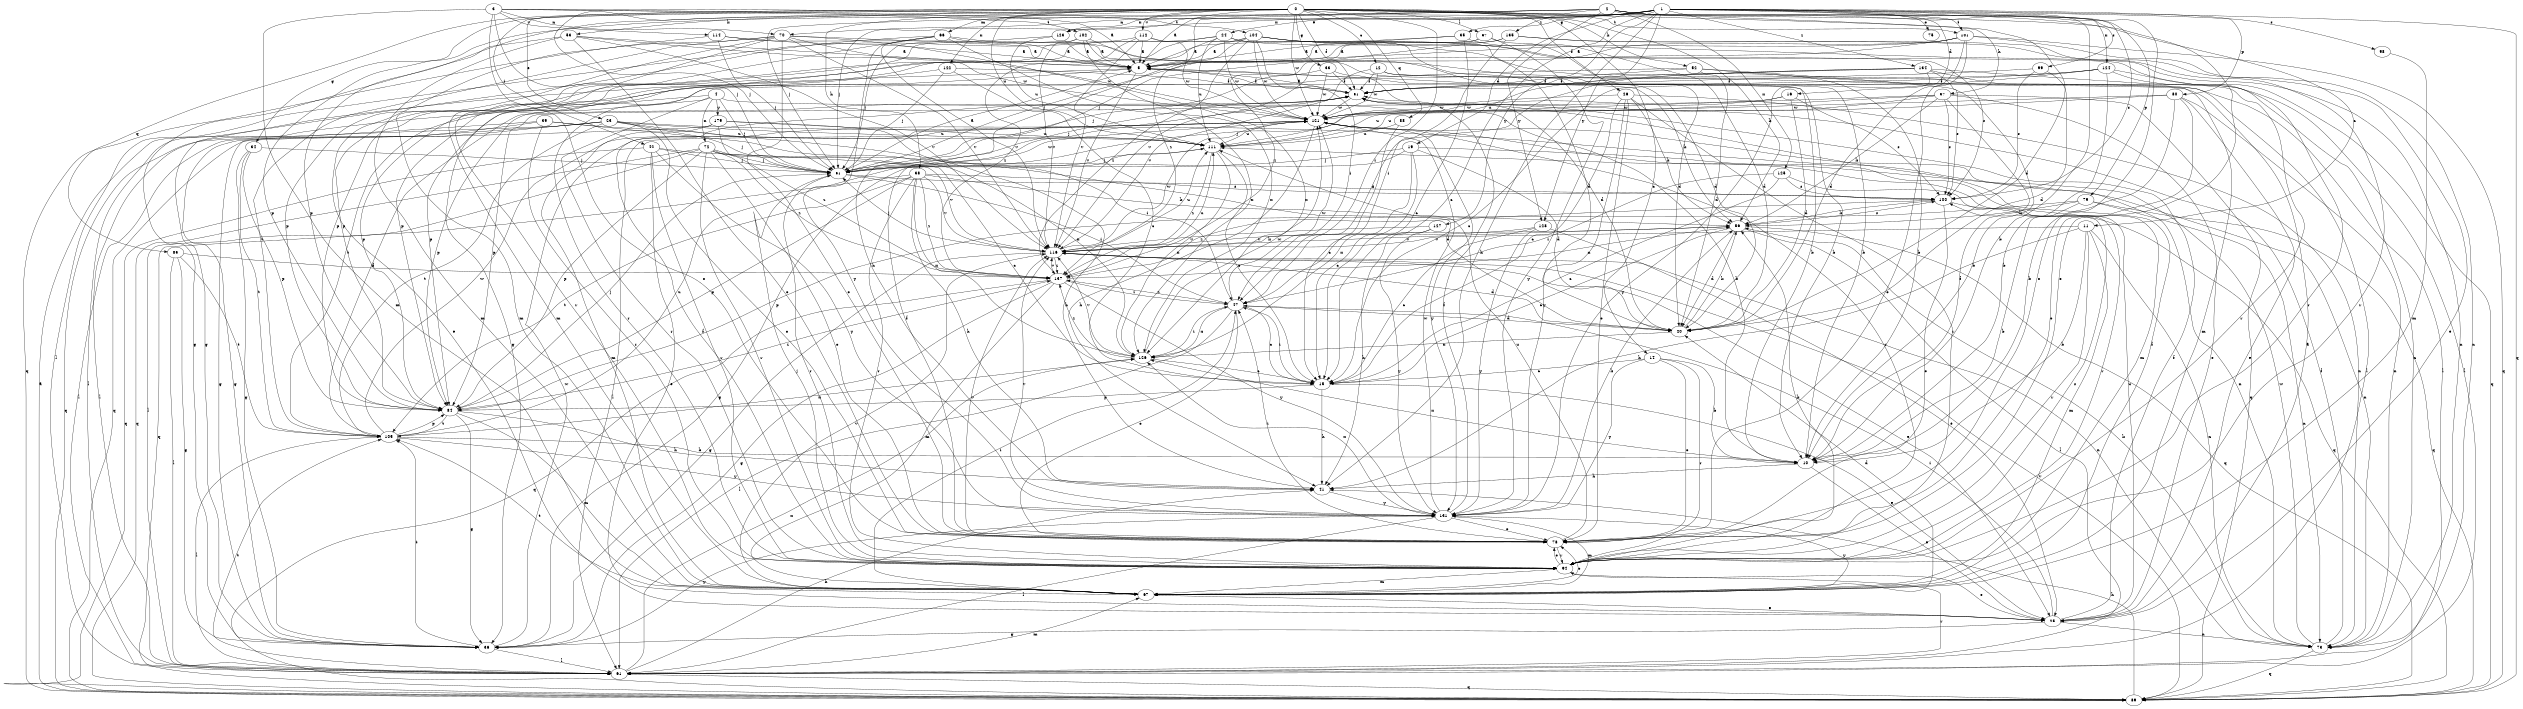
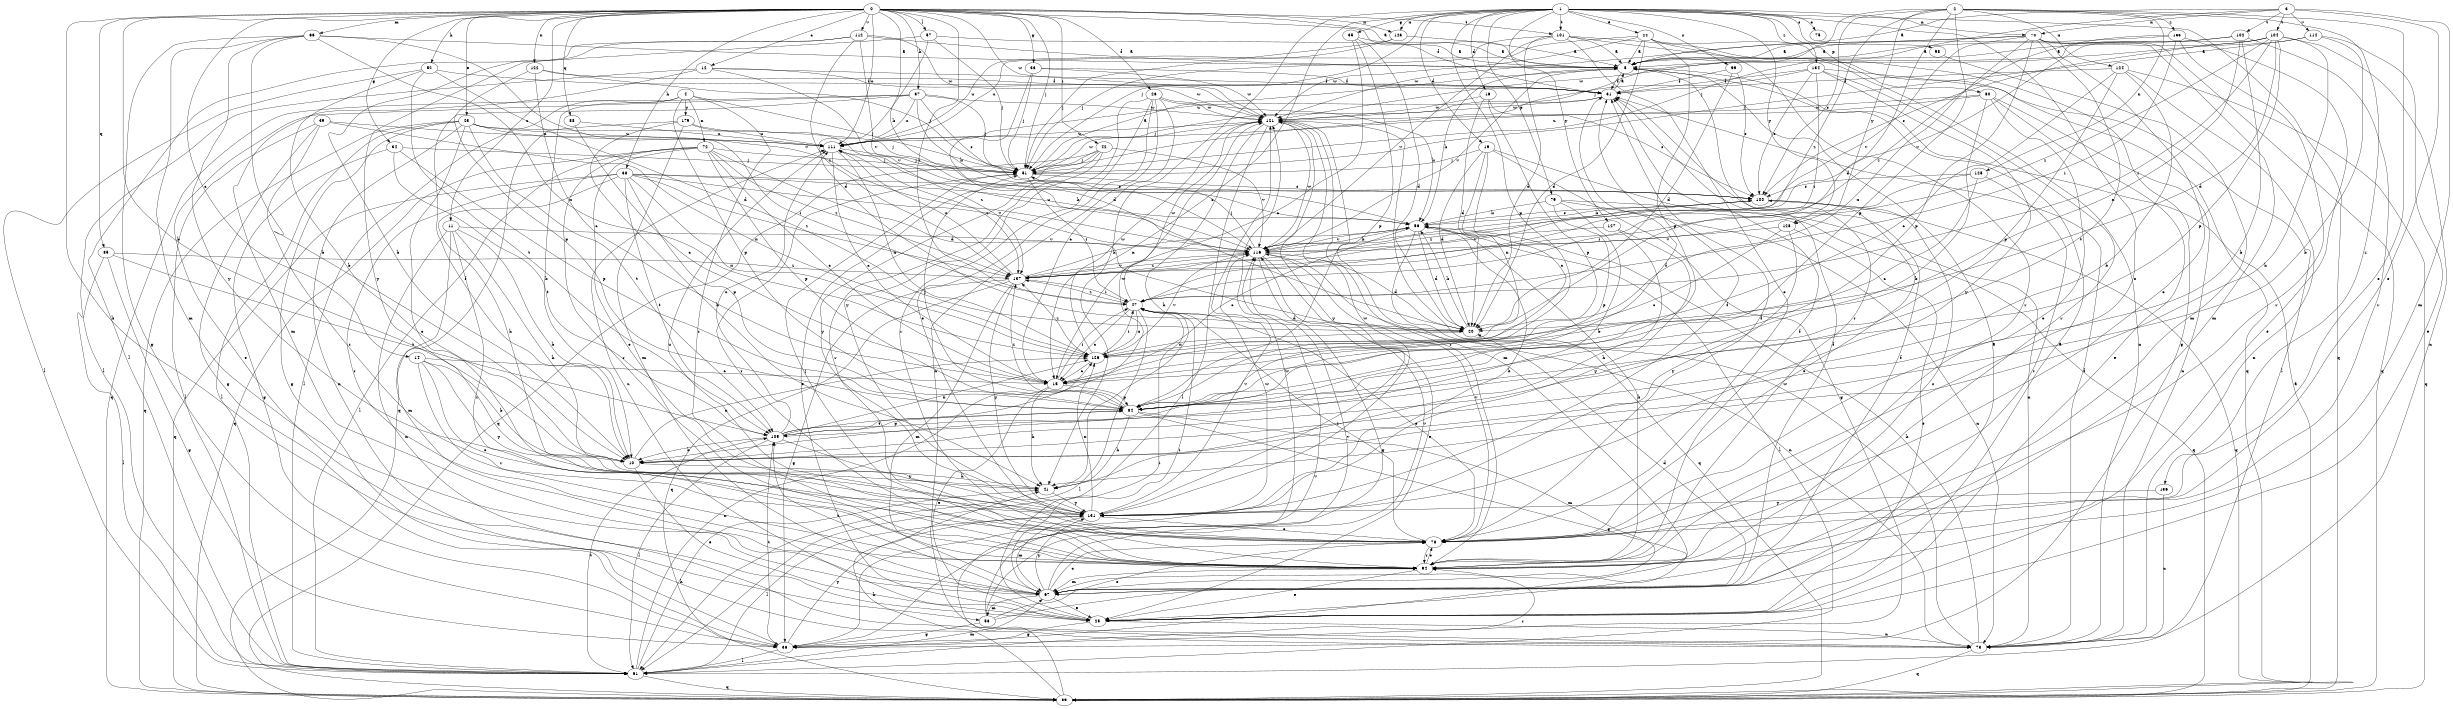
edge "53" -> "67": reversed
node "136": added
